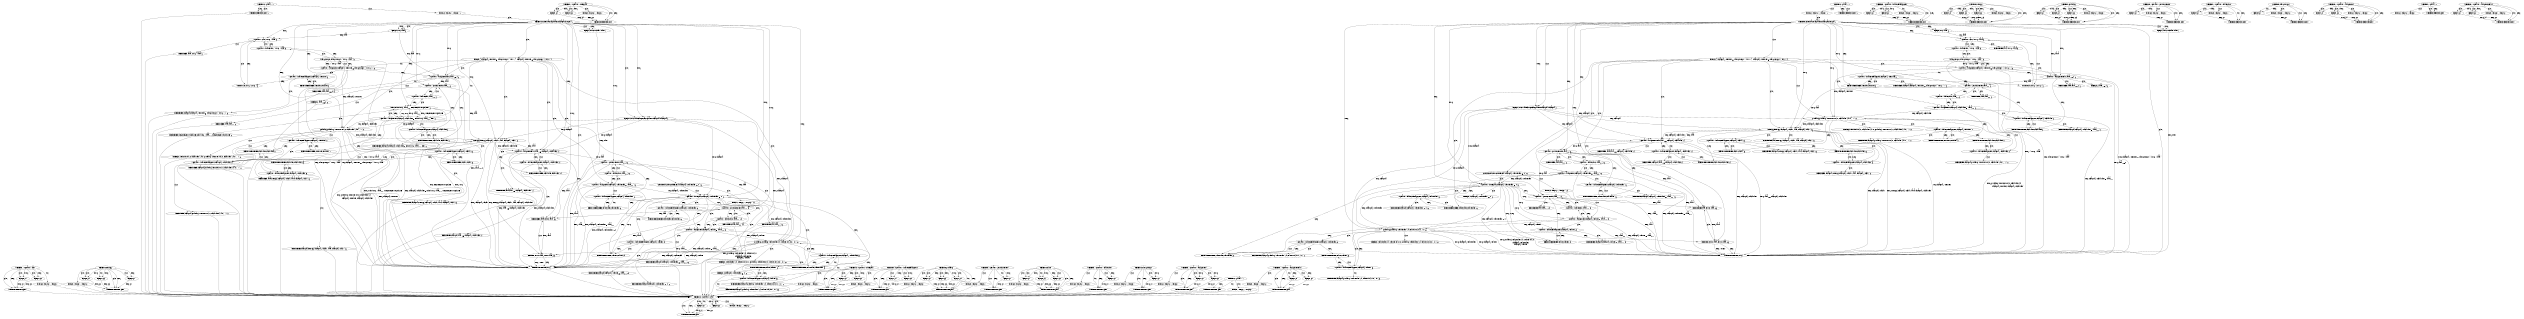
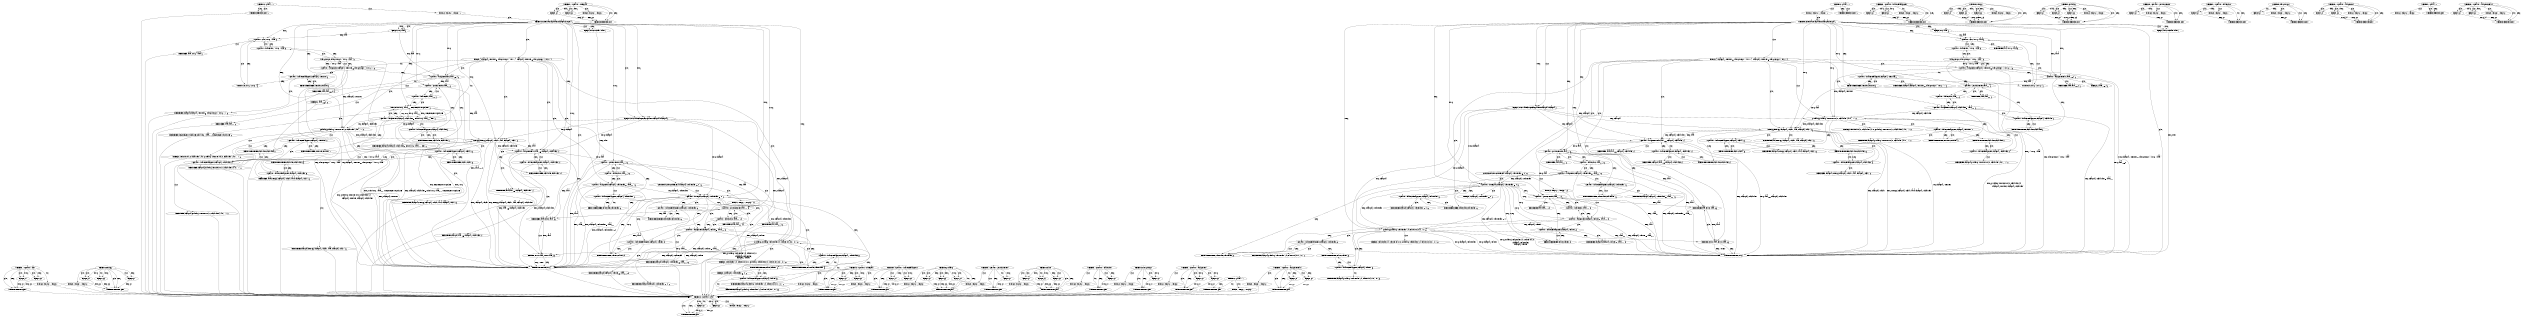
node "(IDENTIFIER,nfca_poll,nfca_poll->nfcid1_len = *data++)": removed
